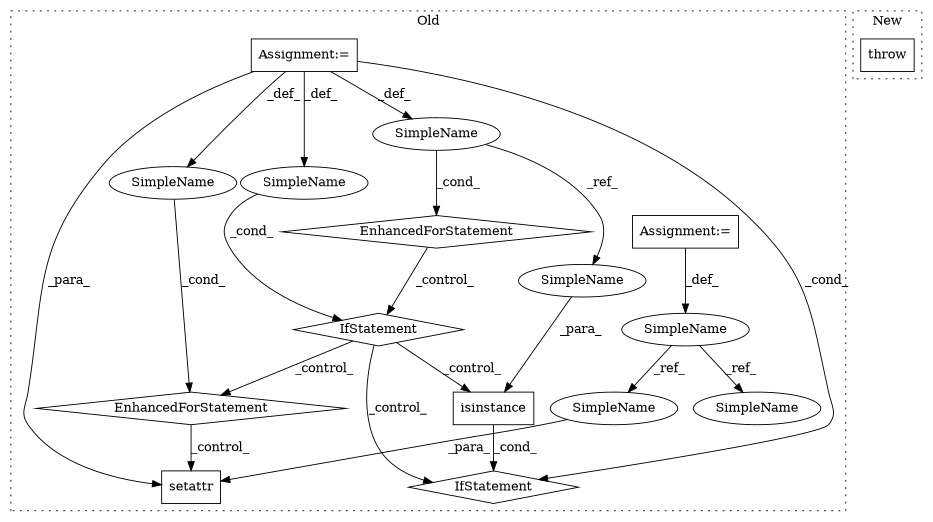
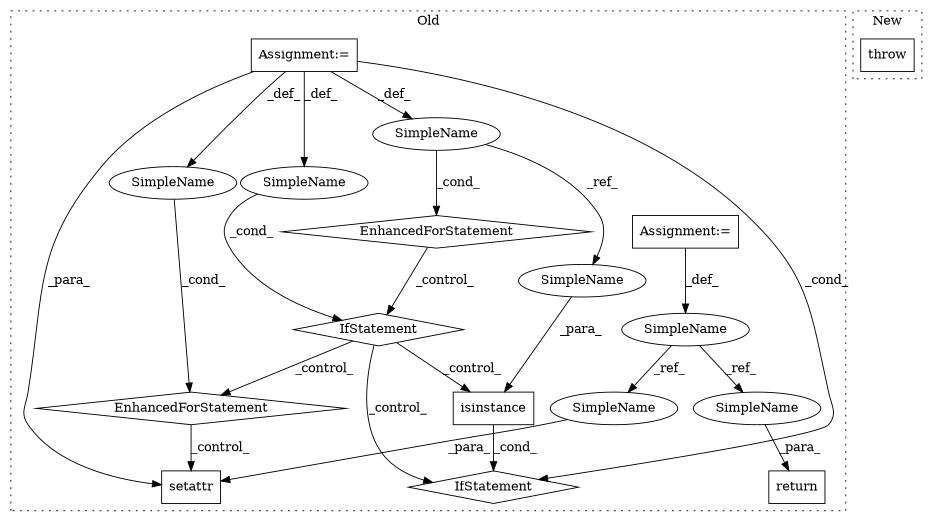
node "return": added
